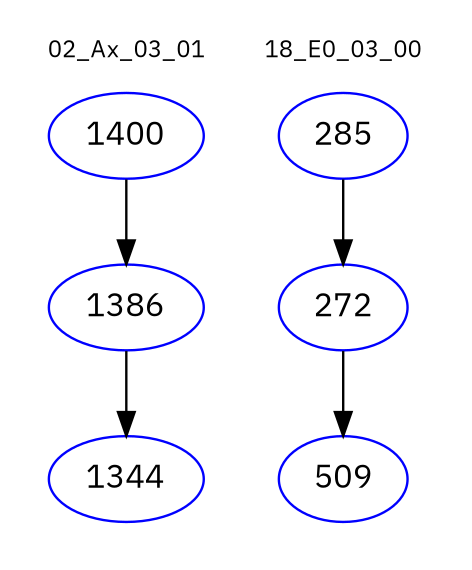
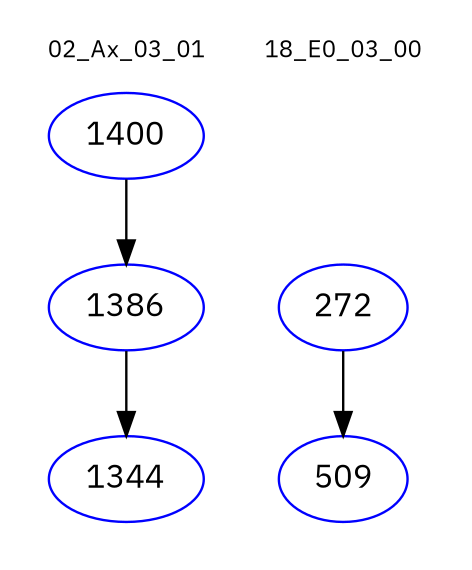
node "285": removed
